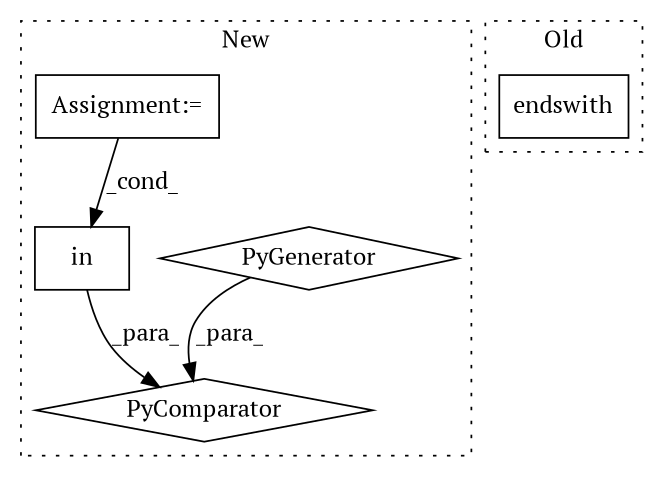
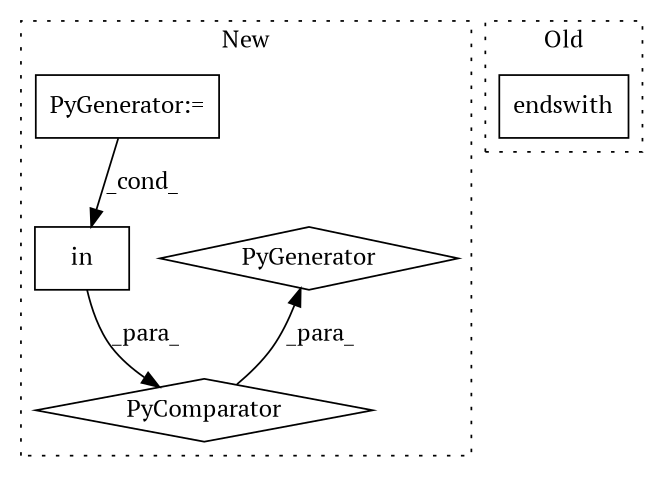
node "Assignment:=": label "Assignment:=" -> "PyGenerator:="
edge "PyGenerator" -> "PyComparator": reversed
